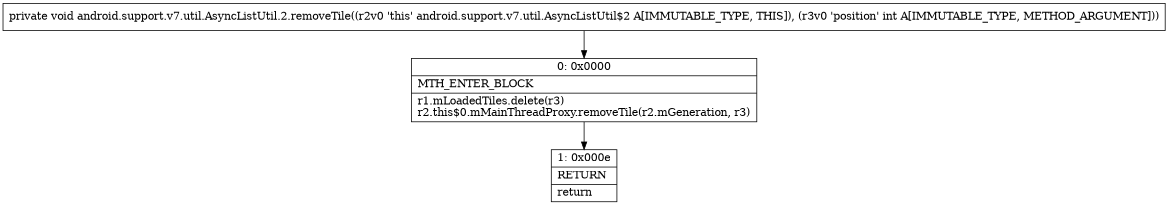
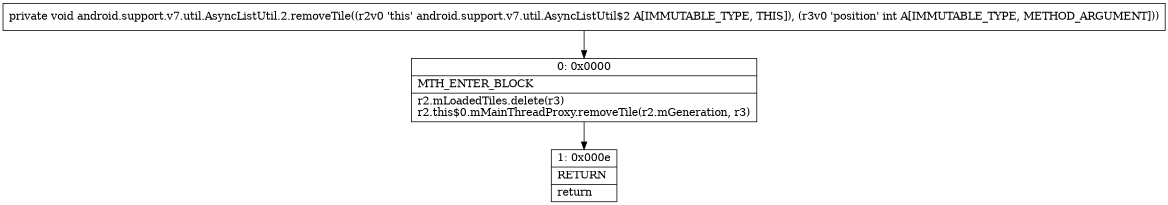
node "0: 0x0000": text "r1.mLoadedTiles.delete(r3)" -> "r2.mLoadedTiles.delete(r3)"
